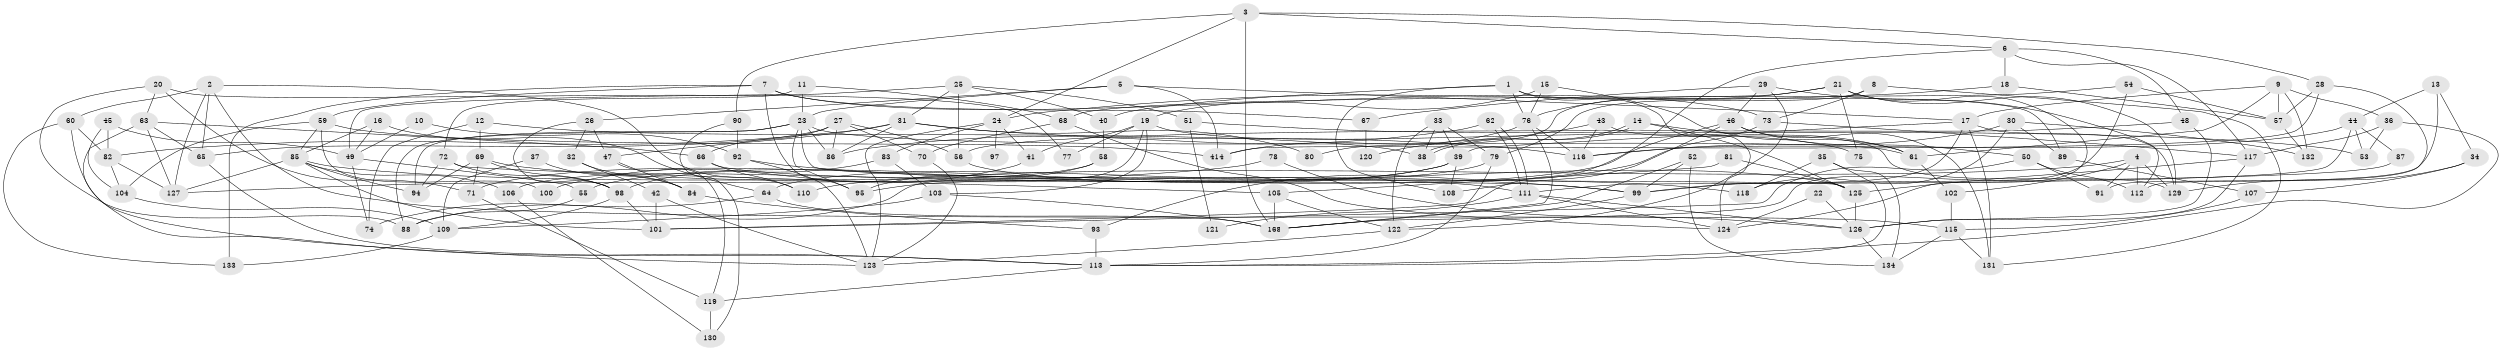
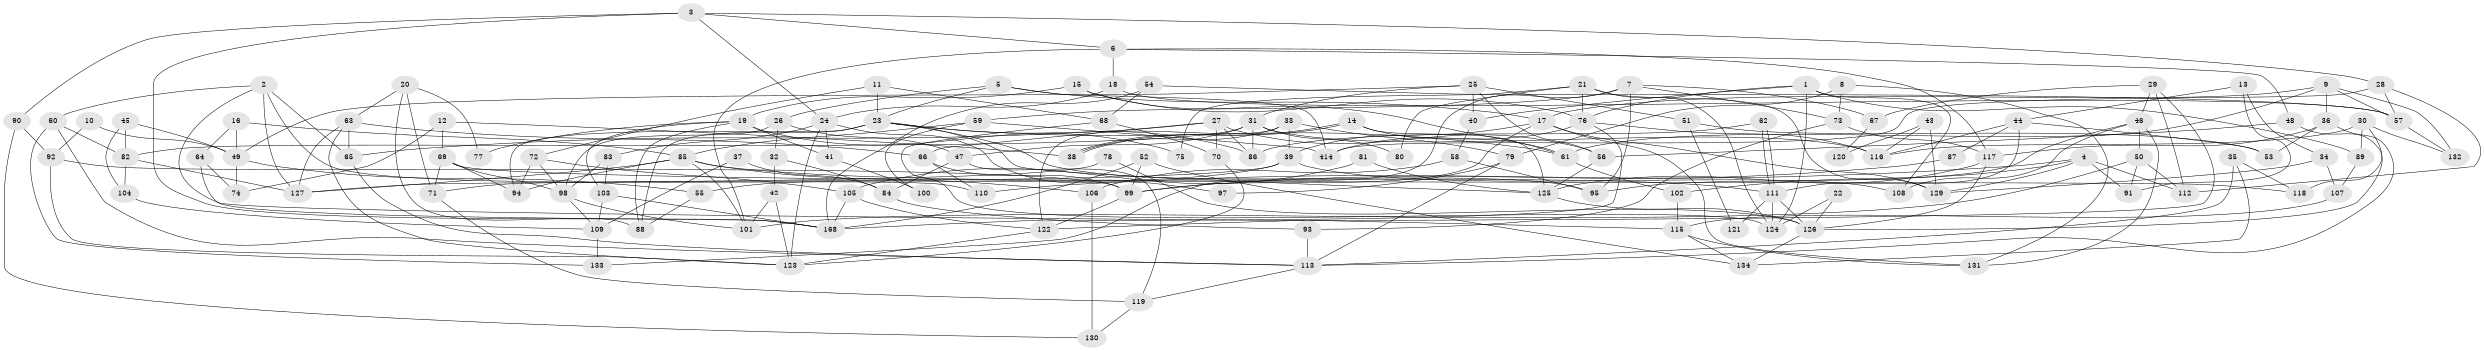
edge "59" -- "104": removed
edge "79" -- "64": now "79" -- "97"
